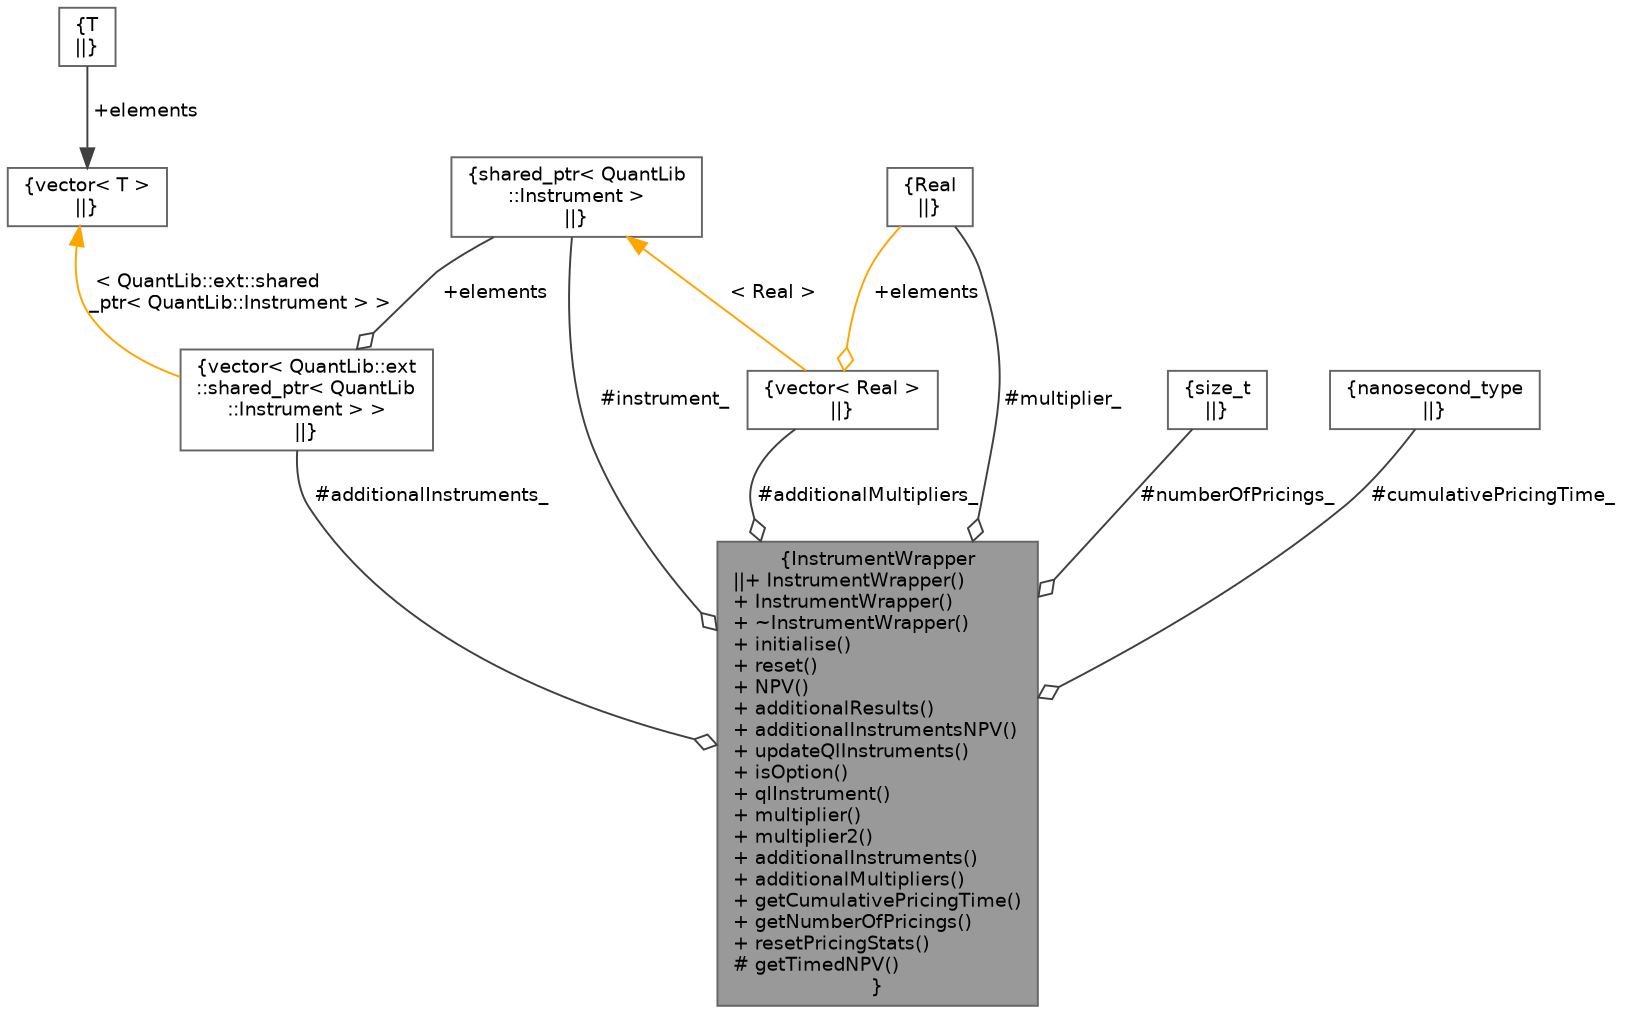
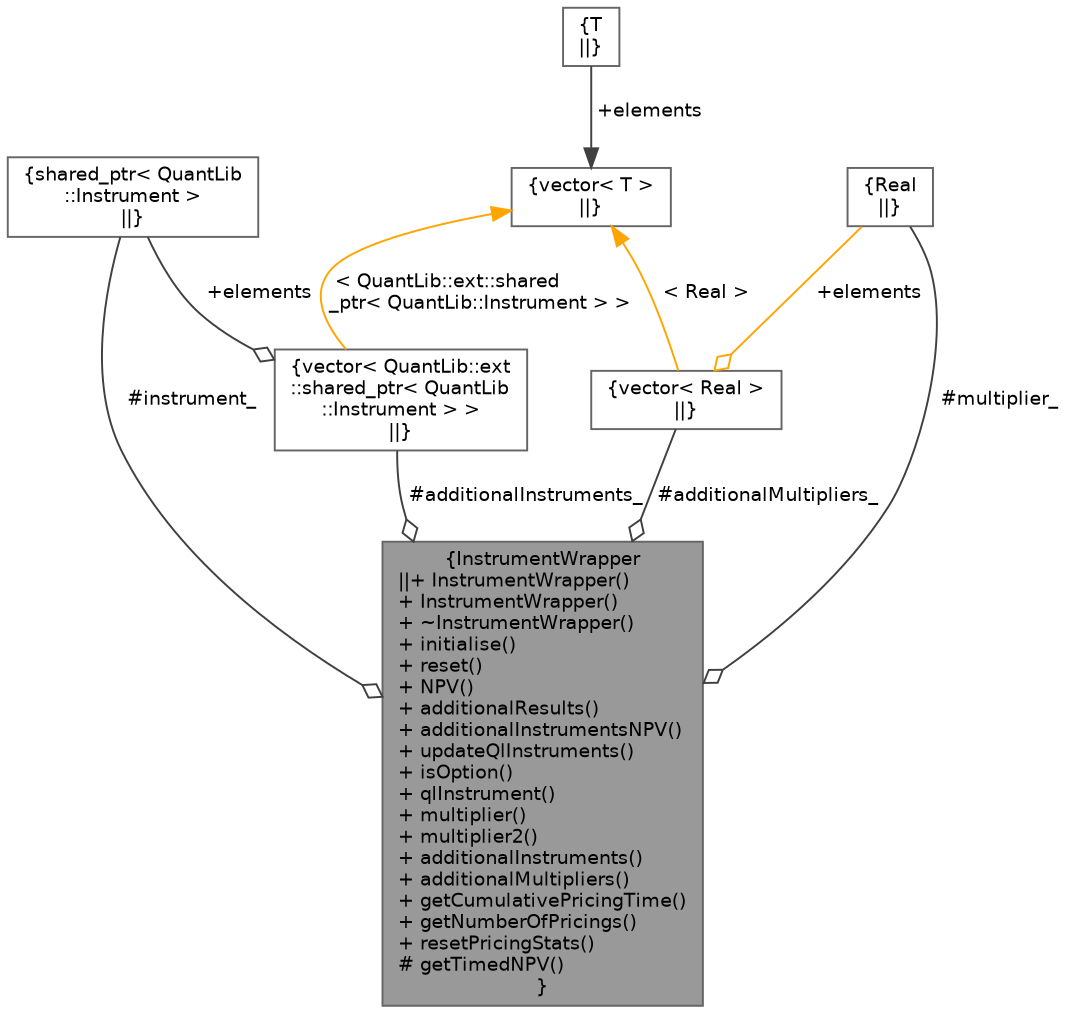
edge "{vector< Real > ||}" -> "{shared_ptr< QuantLib ::Instrument > ||}": now "{vector< Real > ||}" -> "{vector< T > ||}"
node "{size_t ||}": removed
node "{nanosecond_type ||}": removed
